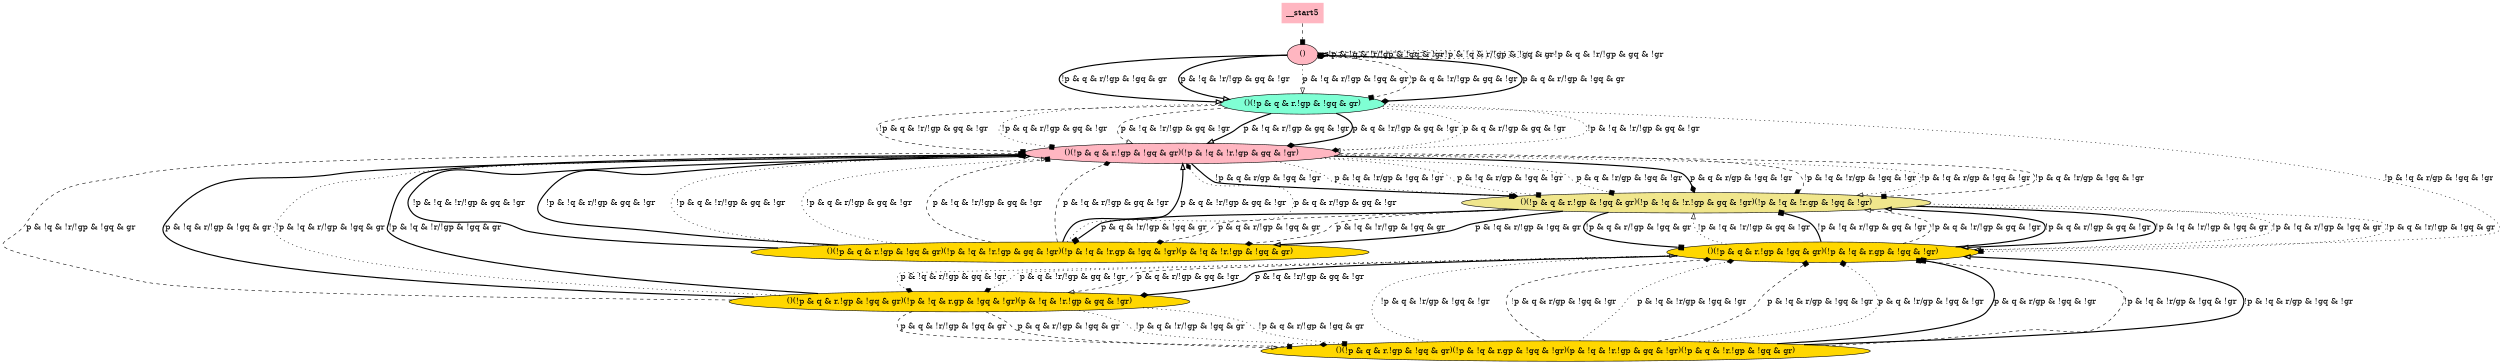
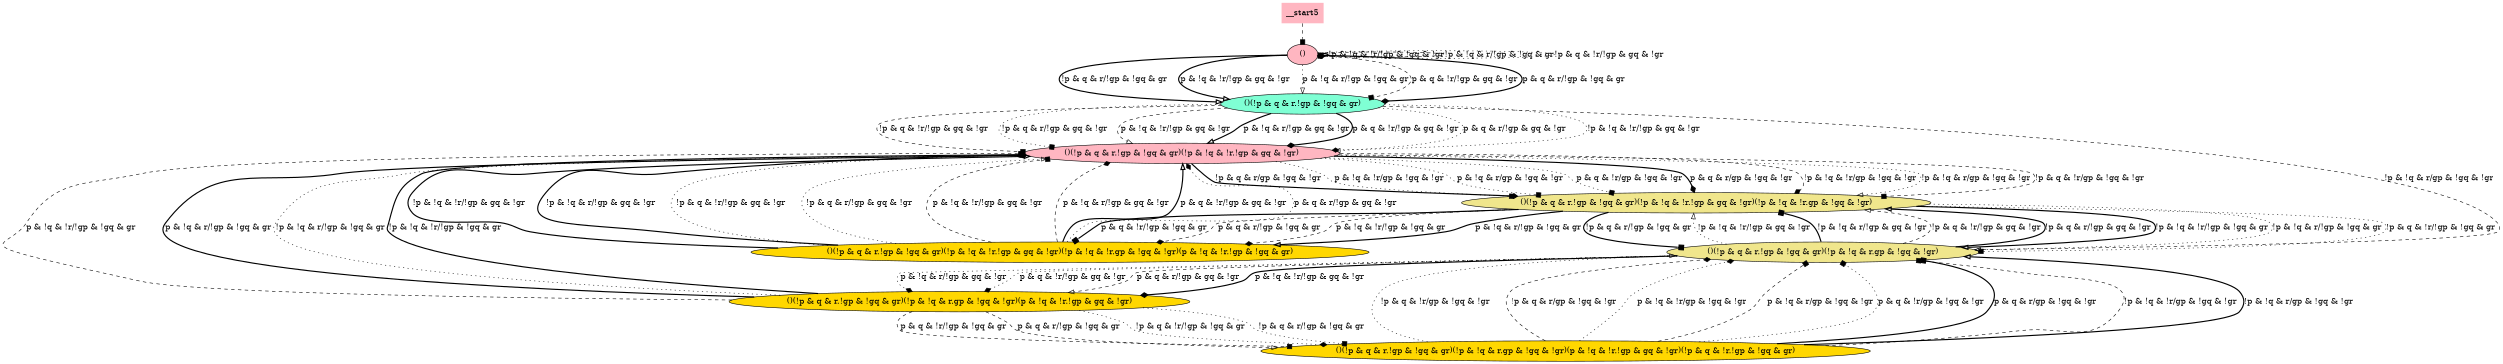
edge "()(!p & q & r.!gp & !gq & gr)" -> "()(!p & q & r.!gp & !gq & gr)(!p & !q & r.gp & !gq & !gr)": style dotted -> dashed
node "()(!p & q & r.!gp & !gq & gr)(!p & !q & r.gp & !gq & !gr)": fillcolor gold -> khaki
